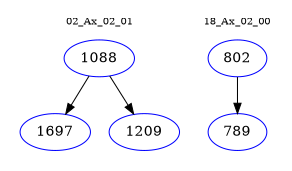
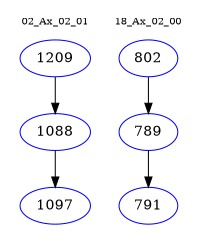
edge "1088" -> "1209": reversed
node "1697": label "1697" -> "1097"
node "791": added
